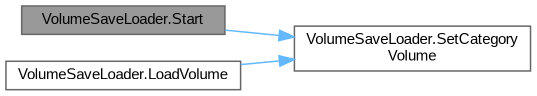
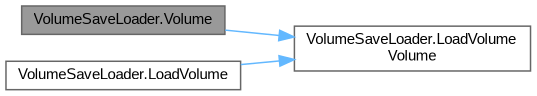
node "VolumeSaveLoader.Start": label "VolumeSaveLoader.Start" -> "VolumeSaveLoader.Volume"
node "VolumeSaveLoader.SetCategory Volume": label "VolumeSaveLoader.SetCategory Volume" -> "VolumeSaveLoader.LoadVolume Volume"
